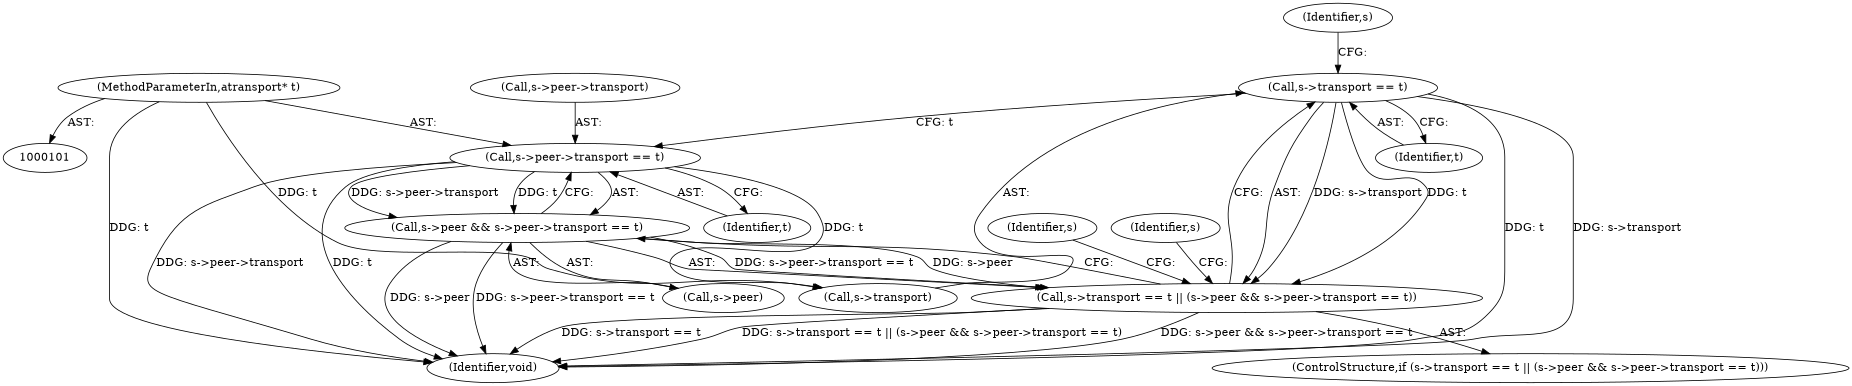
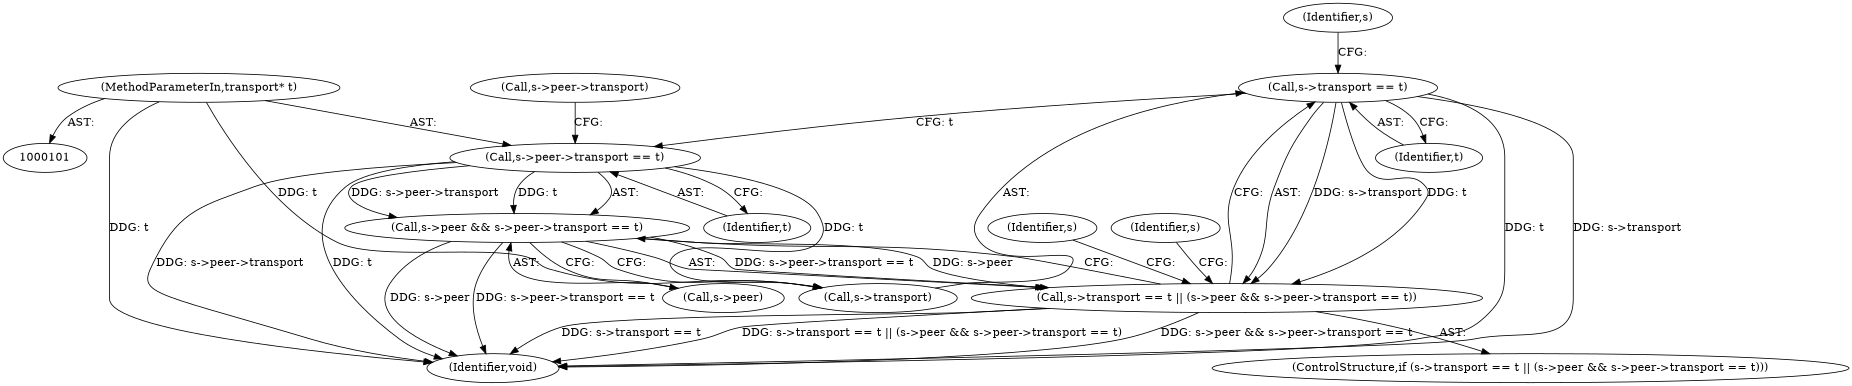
node "(MethodParameterIn,atransport* t)": label "(MethodParameterIn,atransport* t)" -> "(MethodParameterIn,transport* t)"
edge "(Call,s->peer->transport)" -> "(Call,s->peer->transport == t)": label "AST: " -> "CFG: "
edge "(Call,s->peer && s->peer->transport == t)" -> "(Call,s->peer->transport == t)": now "(Call,s->peer && s->peer->transport == t)" -> "(Call,s->transport)"
edge "(Call,s->peer && s->peer->transport == t)" -> "(Call,s->peer)": label "AST: " -> "CFG: "
